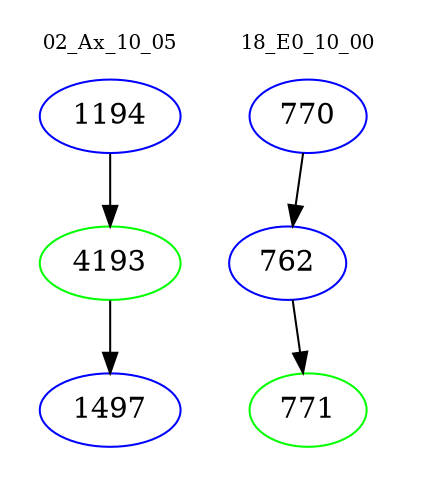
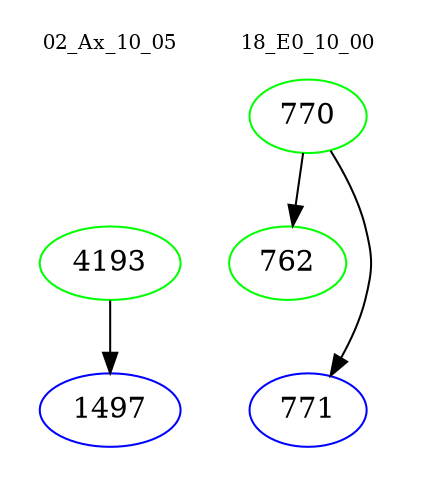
node "1194": removed
node "770": color blue -> green
node "762": color blue -> green
edge "762" -> "771": now "770" -> "771"
node "771": color green -> blue
